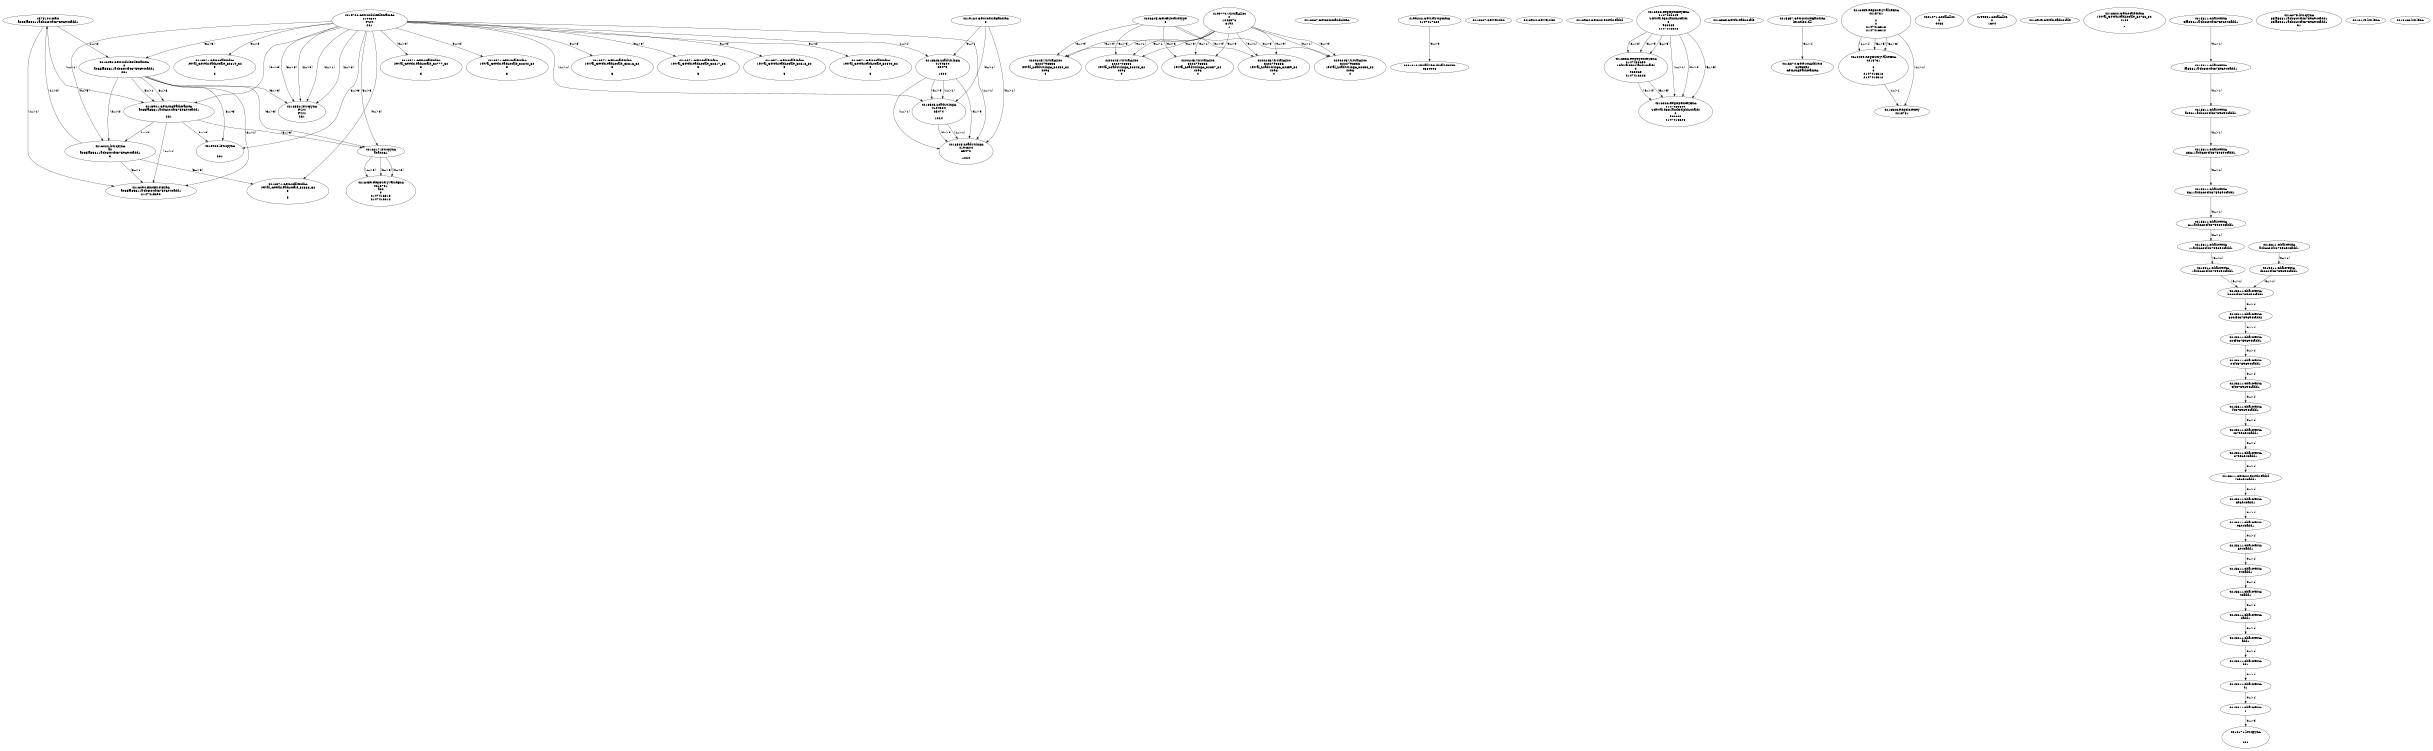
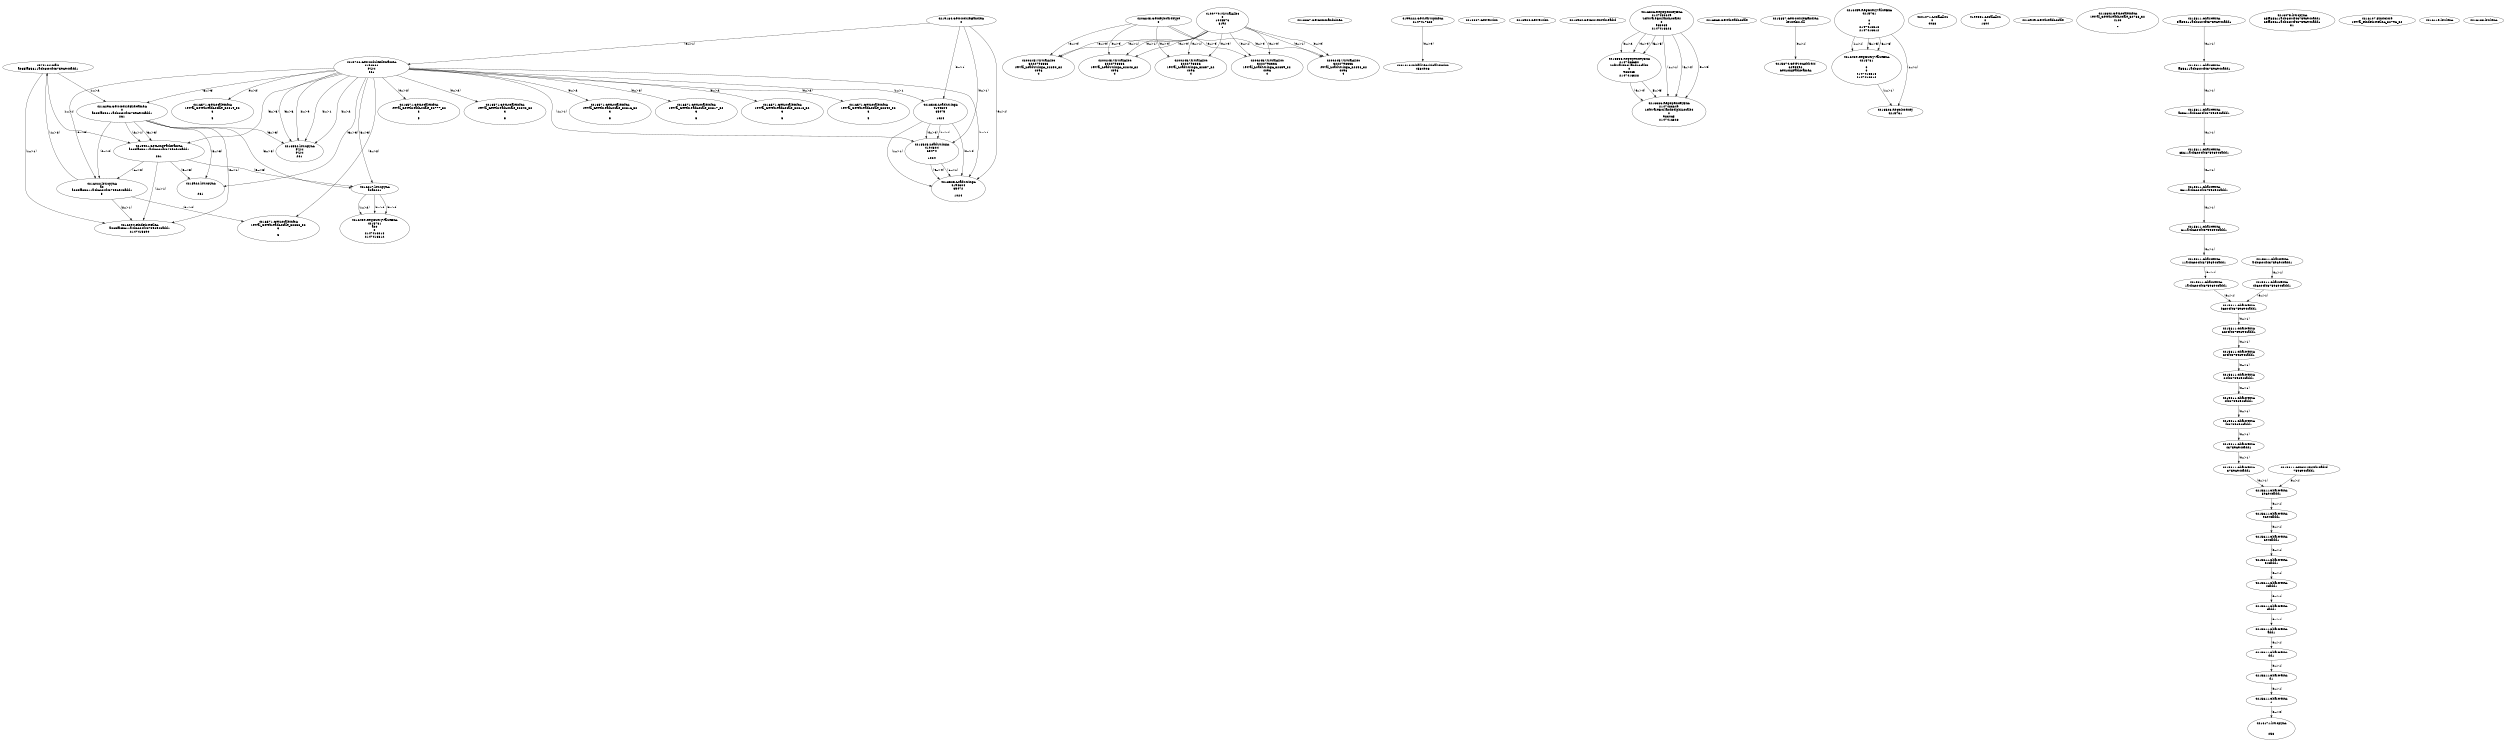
node "4216107.FindClose retval_FindFirstFileA_32796_32": added
edge "4219184.GetModuleHandleA 0" -> "4215726.GetModuleFileNameA 4194304 PZM 261": added, label "(0-->1)"
edge "4215811.CharNextA 3759694cadd1" -> "4215811.GetCurrentThreadId 759694cadd1": now "4215811.CharNextA 3759694cadd1" -> "4215811.CharNextA 59694cadd1"
